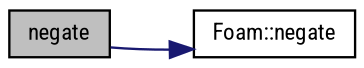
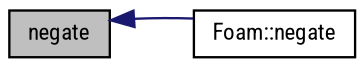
edge "negate" -> "Foam::negate": reversed
